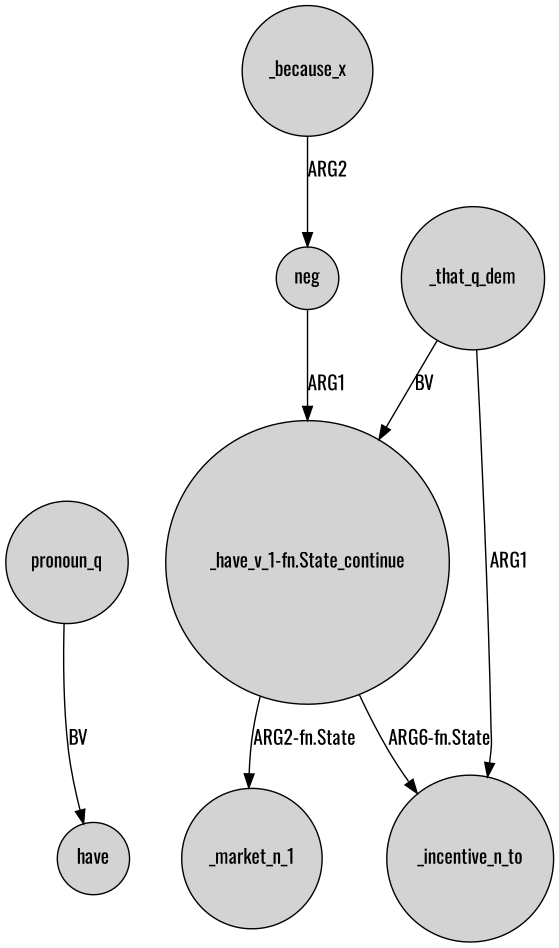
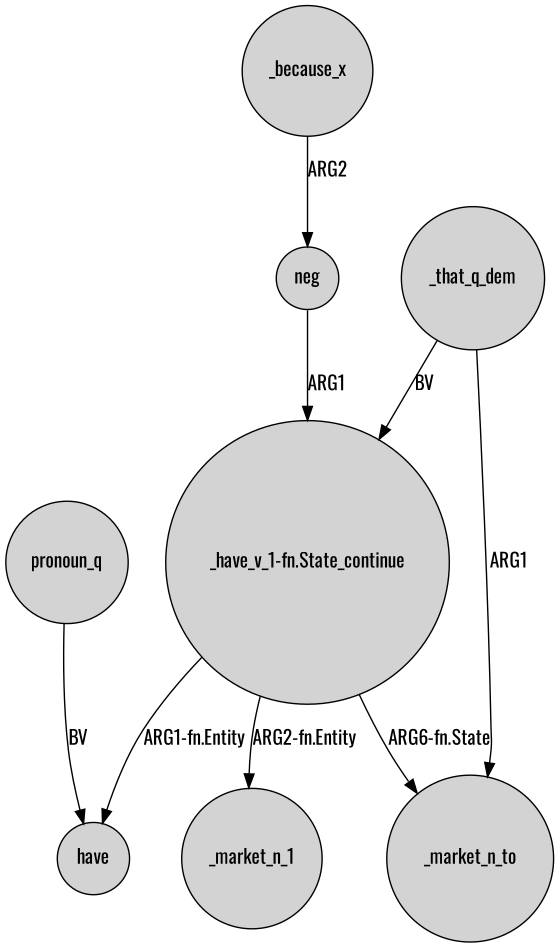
edge "_have_v_1-fn.State_continue" -> "have": added, label "ARG1-fn.Entity"
edge "_have_v_1-fn.State_continue" -> "_market_n_1": label "ARG2-fn.State" -> "ARG2-fn.Entity"
node "_incentive_n_to": label "_incentive_n_to" -> "_market_n_to"
